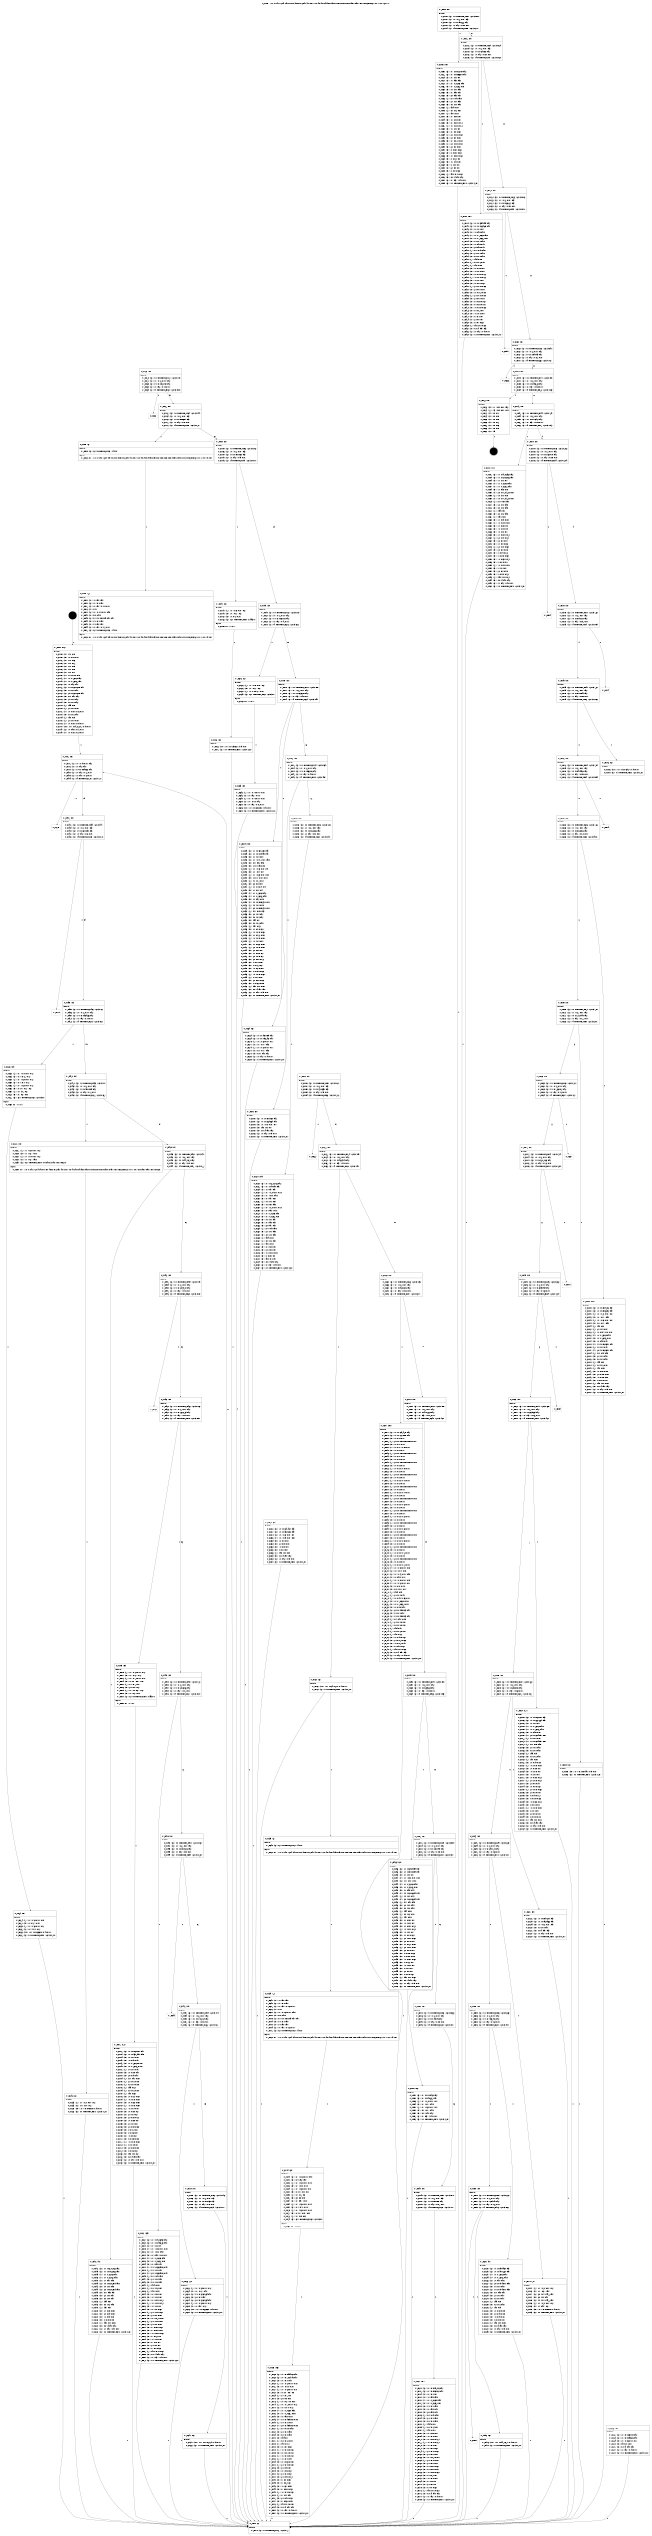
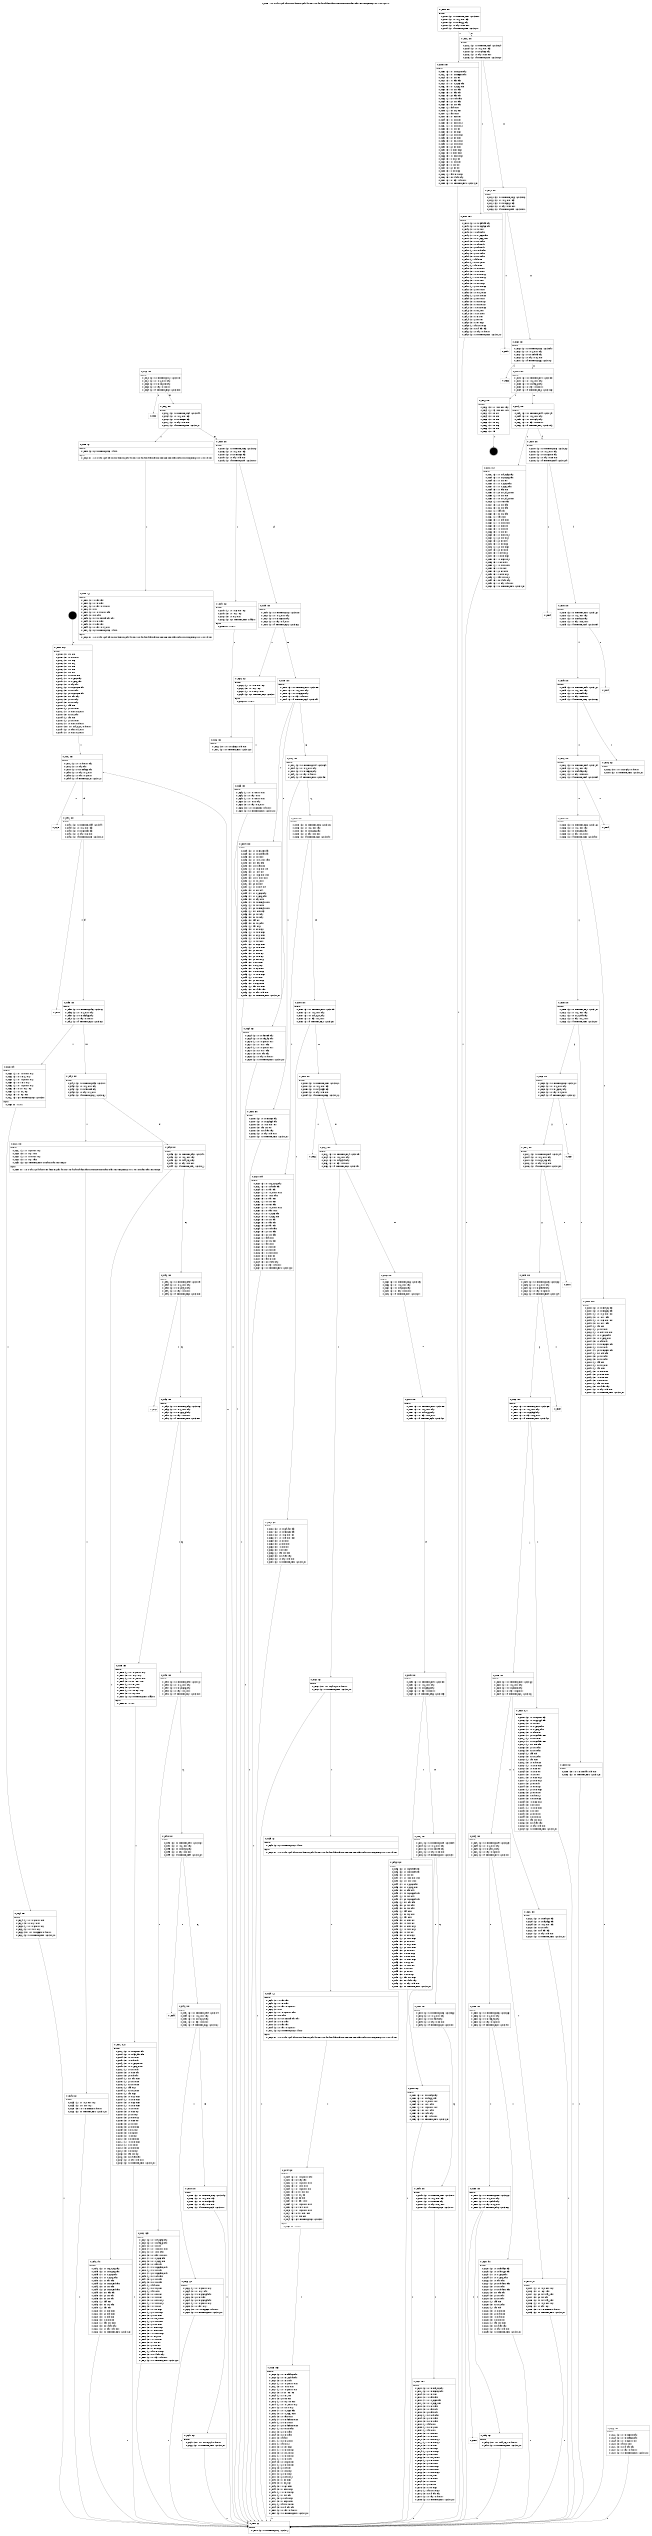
node "0x40200c [28]": added
node "0x402377 [301]": removed
